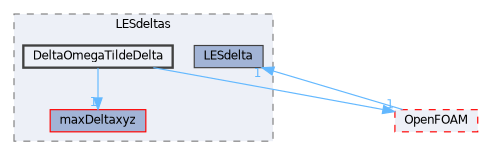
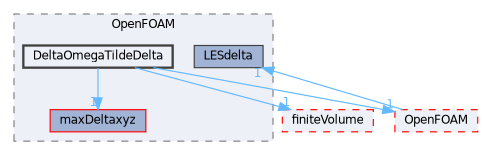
cluster "LESdeltas": label "LESdeltas" -> "OpenFOAM"
node "finiteVolume": added
